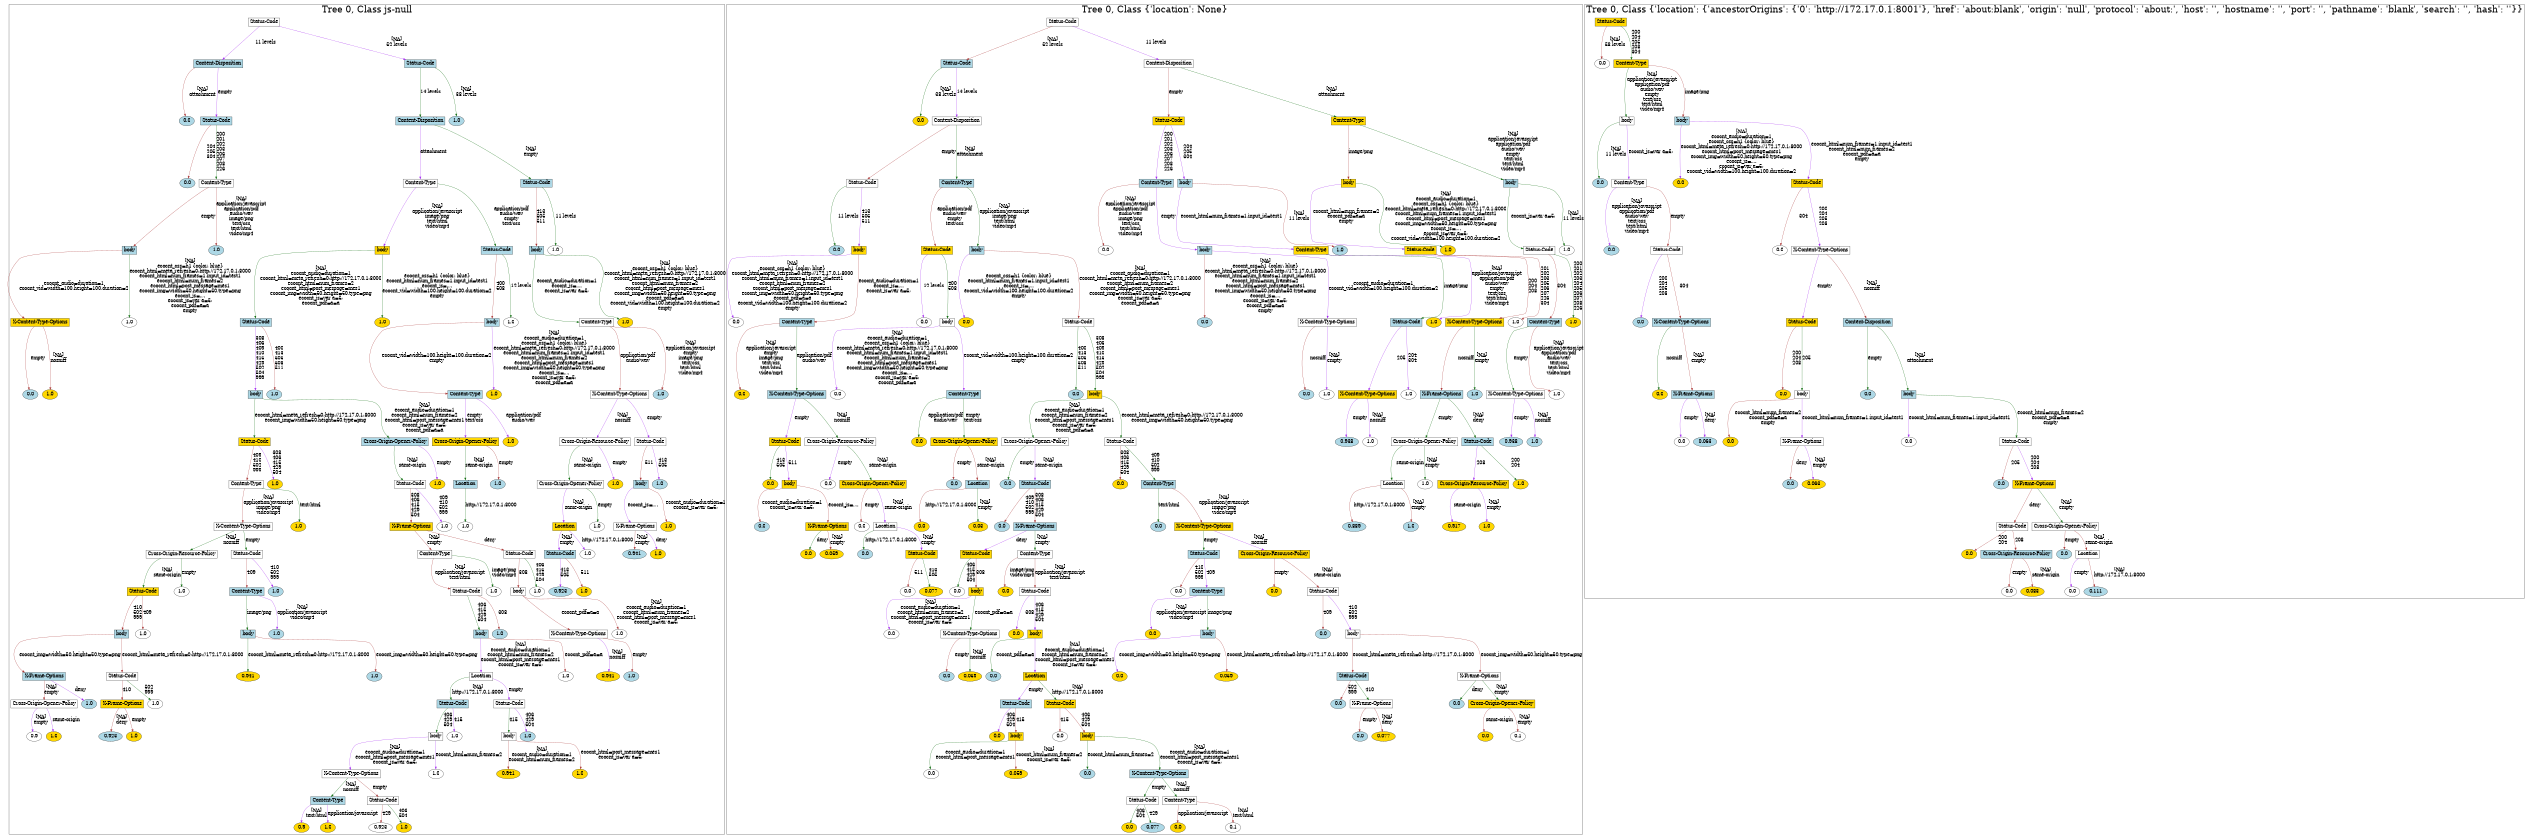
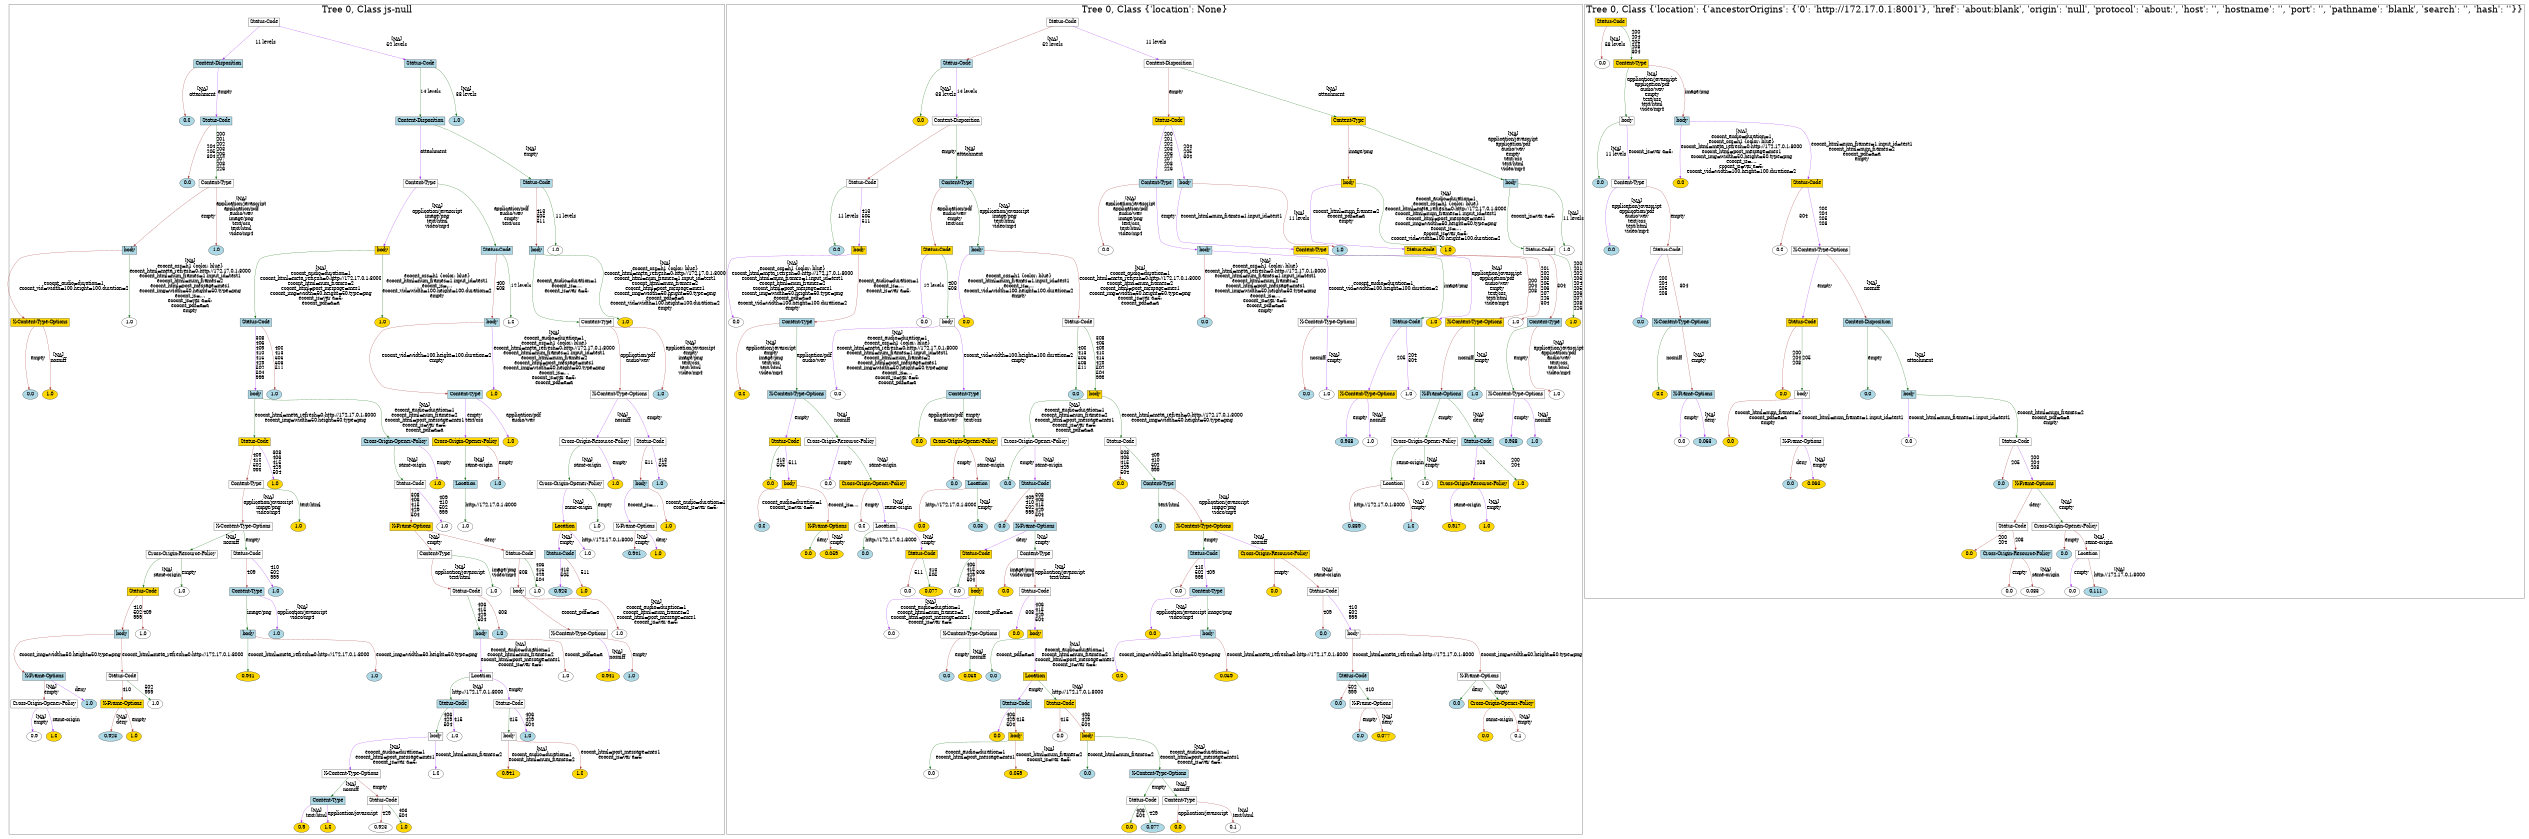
node "0.03": fillcolor gold -> lightblue
node "0.083": fillcolor gold -> white
